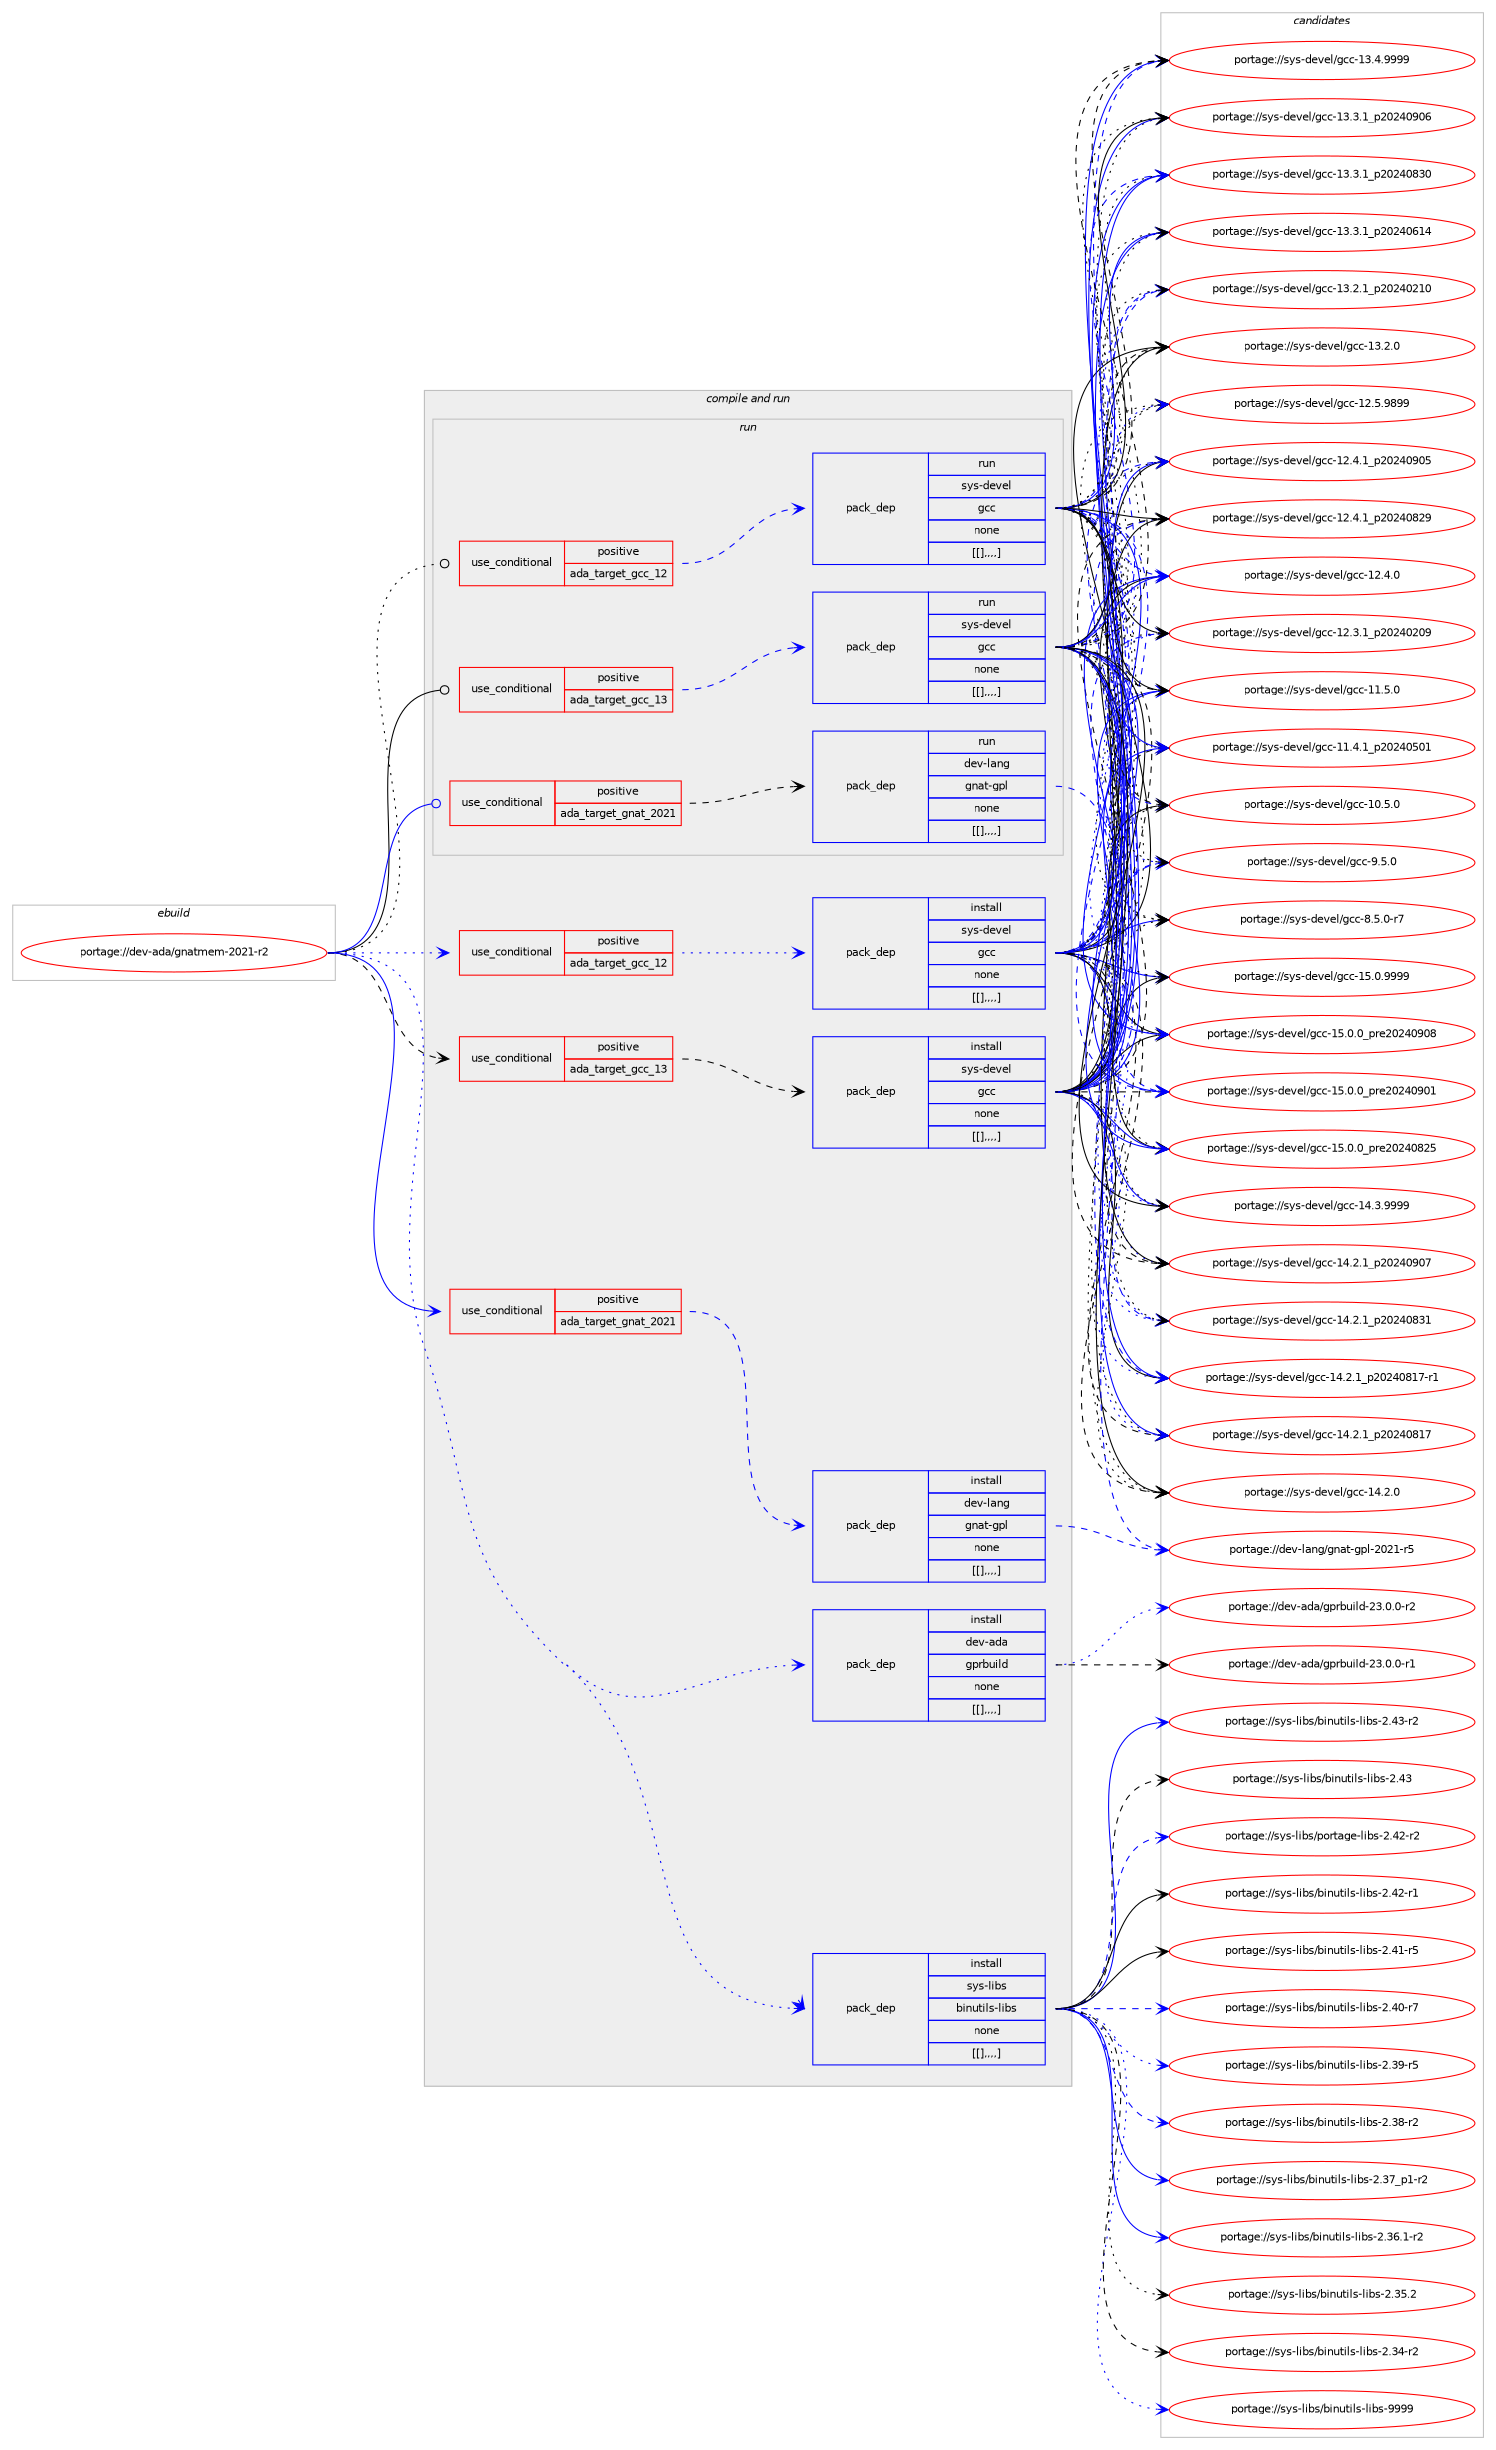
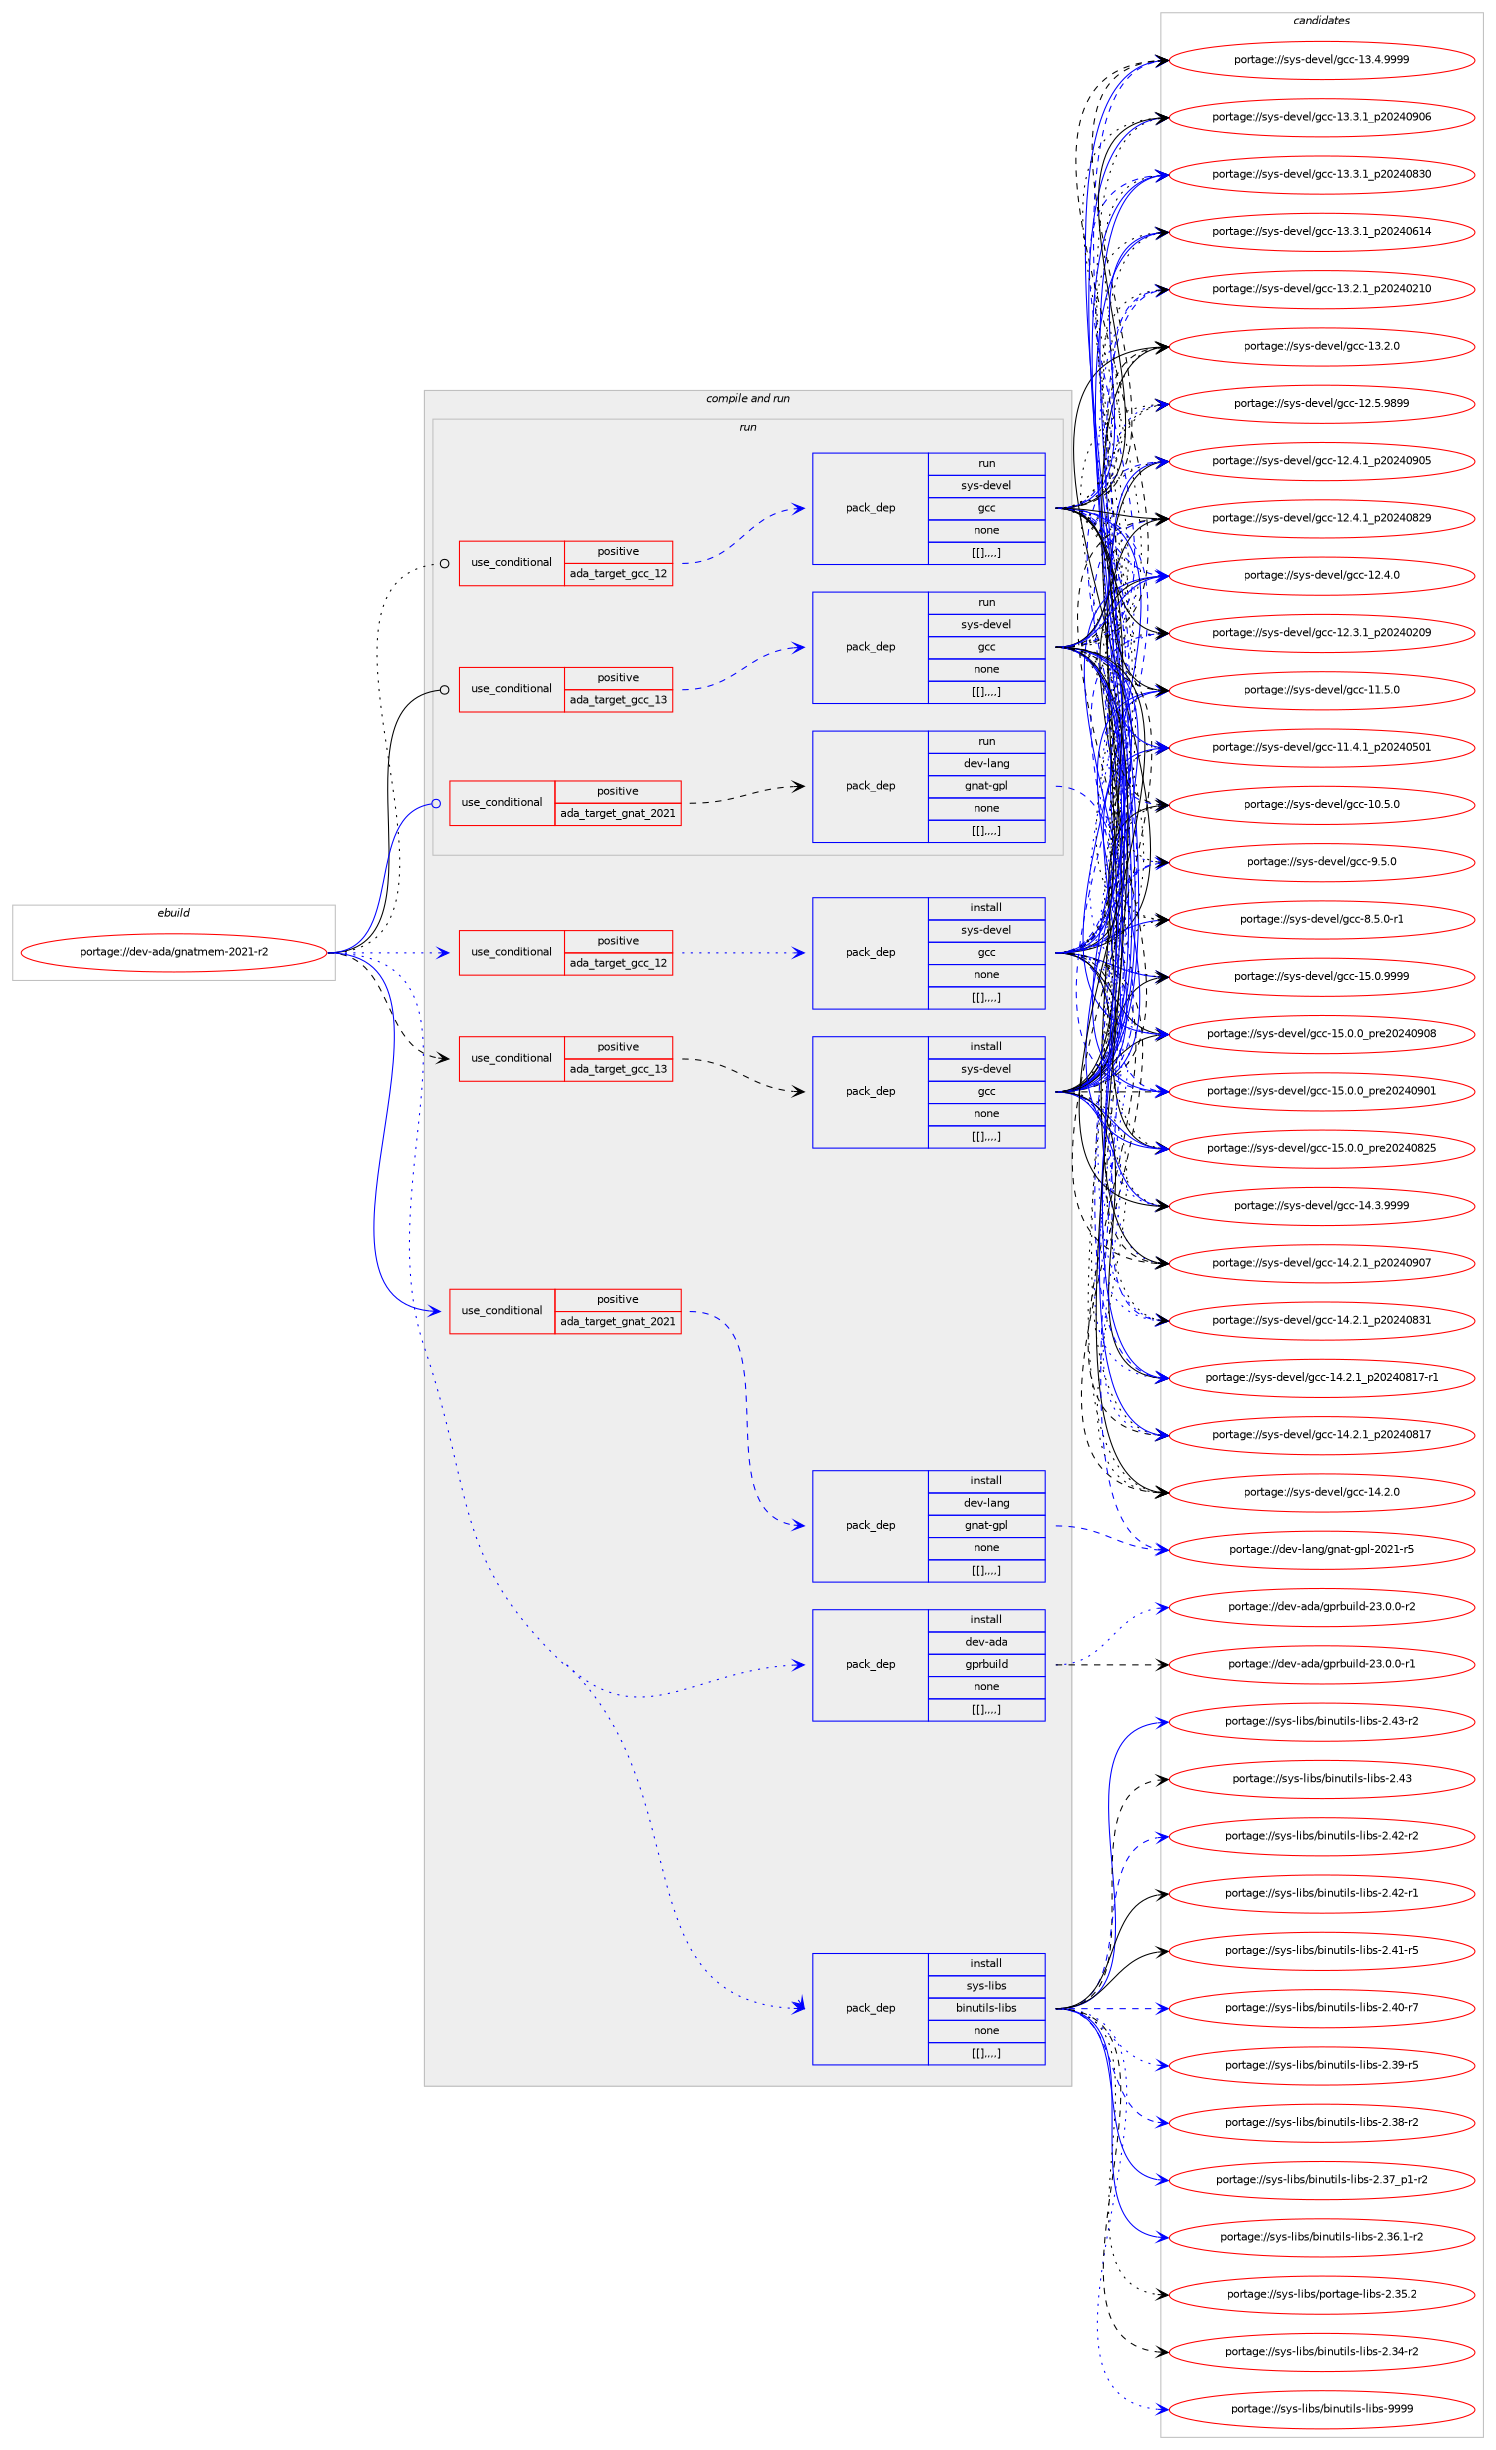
node "portage://sys-devel/gcc-8.5.0-r7": label "portage://sys-devel/gcc-8.5.0-r7" -> "portage://sys-devel/gcc-8.5.0-r1"
node "portage://sys-libs/portage-libs-2.42-r2": label "portage://sys-libs/portage-libs-2.42-r2" -> "portage://sys-libs/binutils-libs-2.42-r2"
node "portage://sys-libs/binutils-libs-2.35.2": label "portage://sys-libs/binutils-libs-2.35.2" -> "portage://sys-libs/portage-libs-2.35.2"
